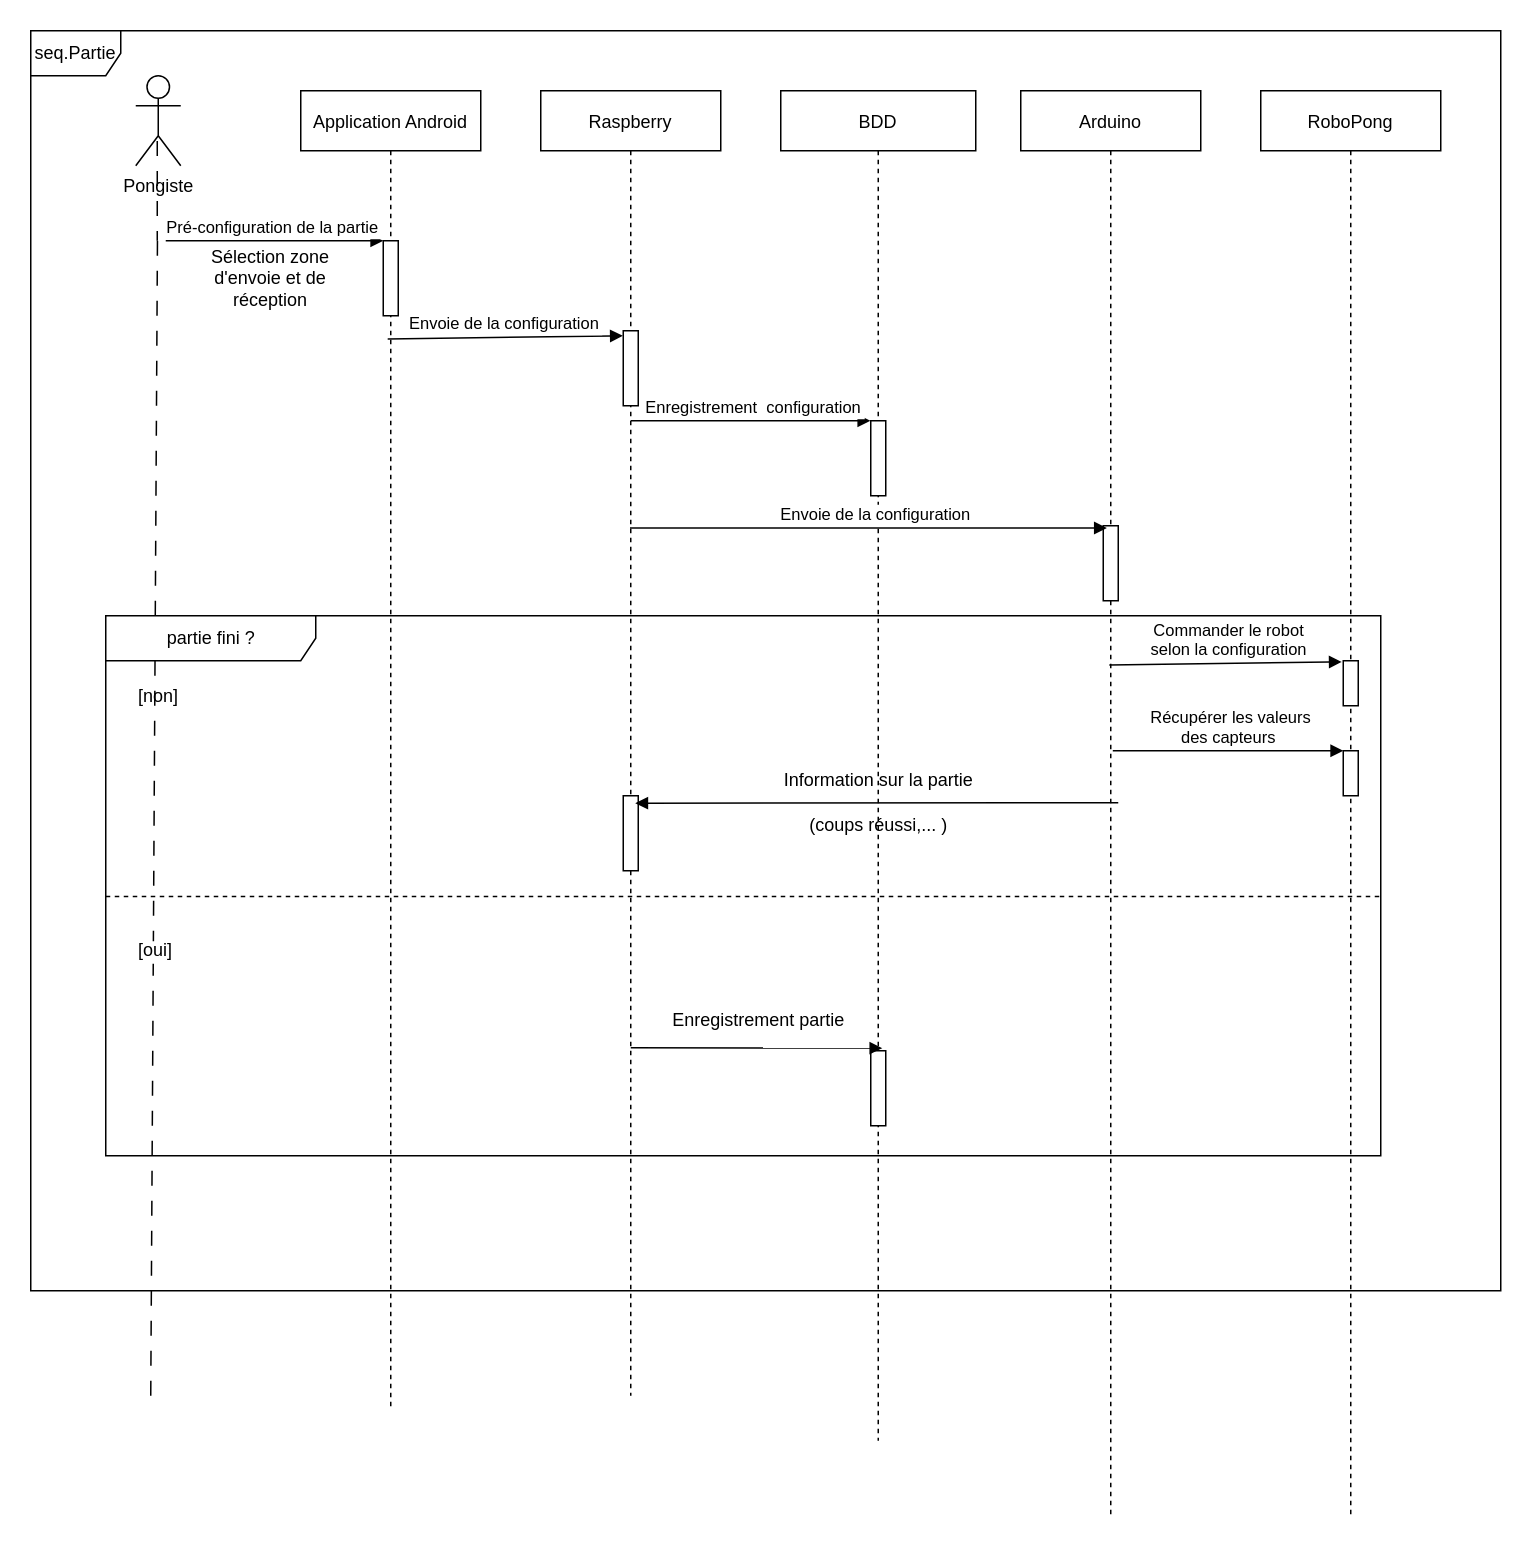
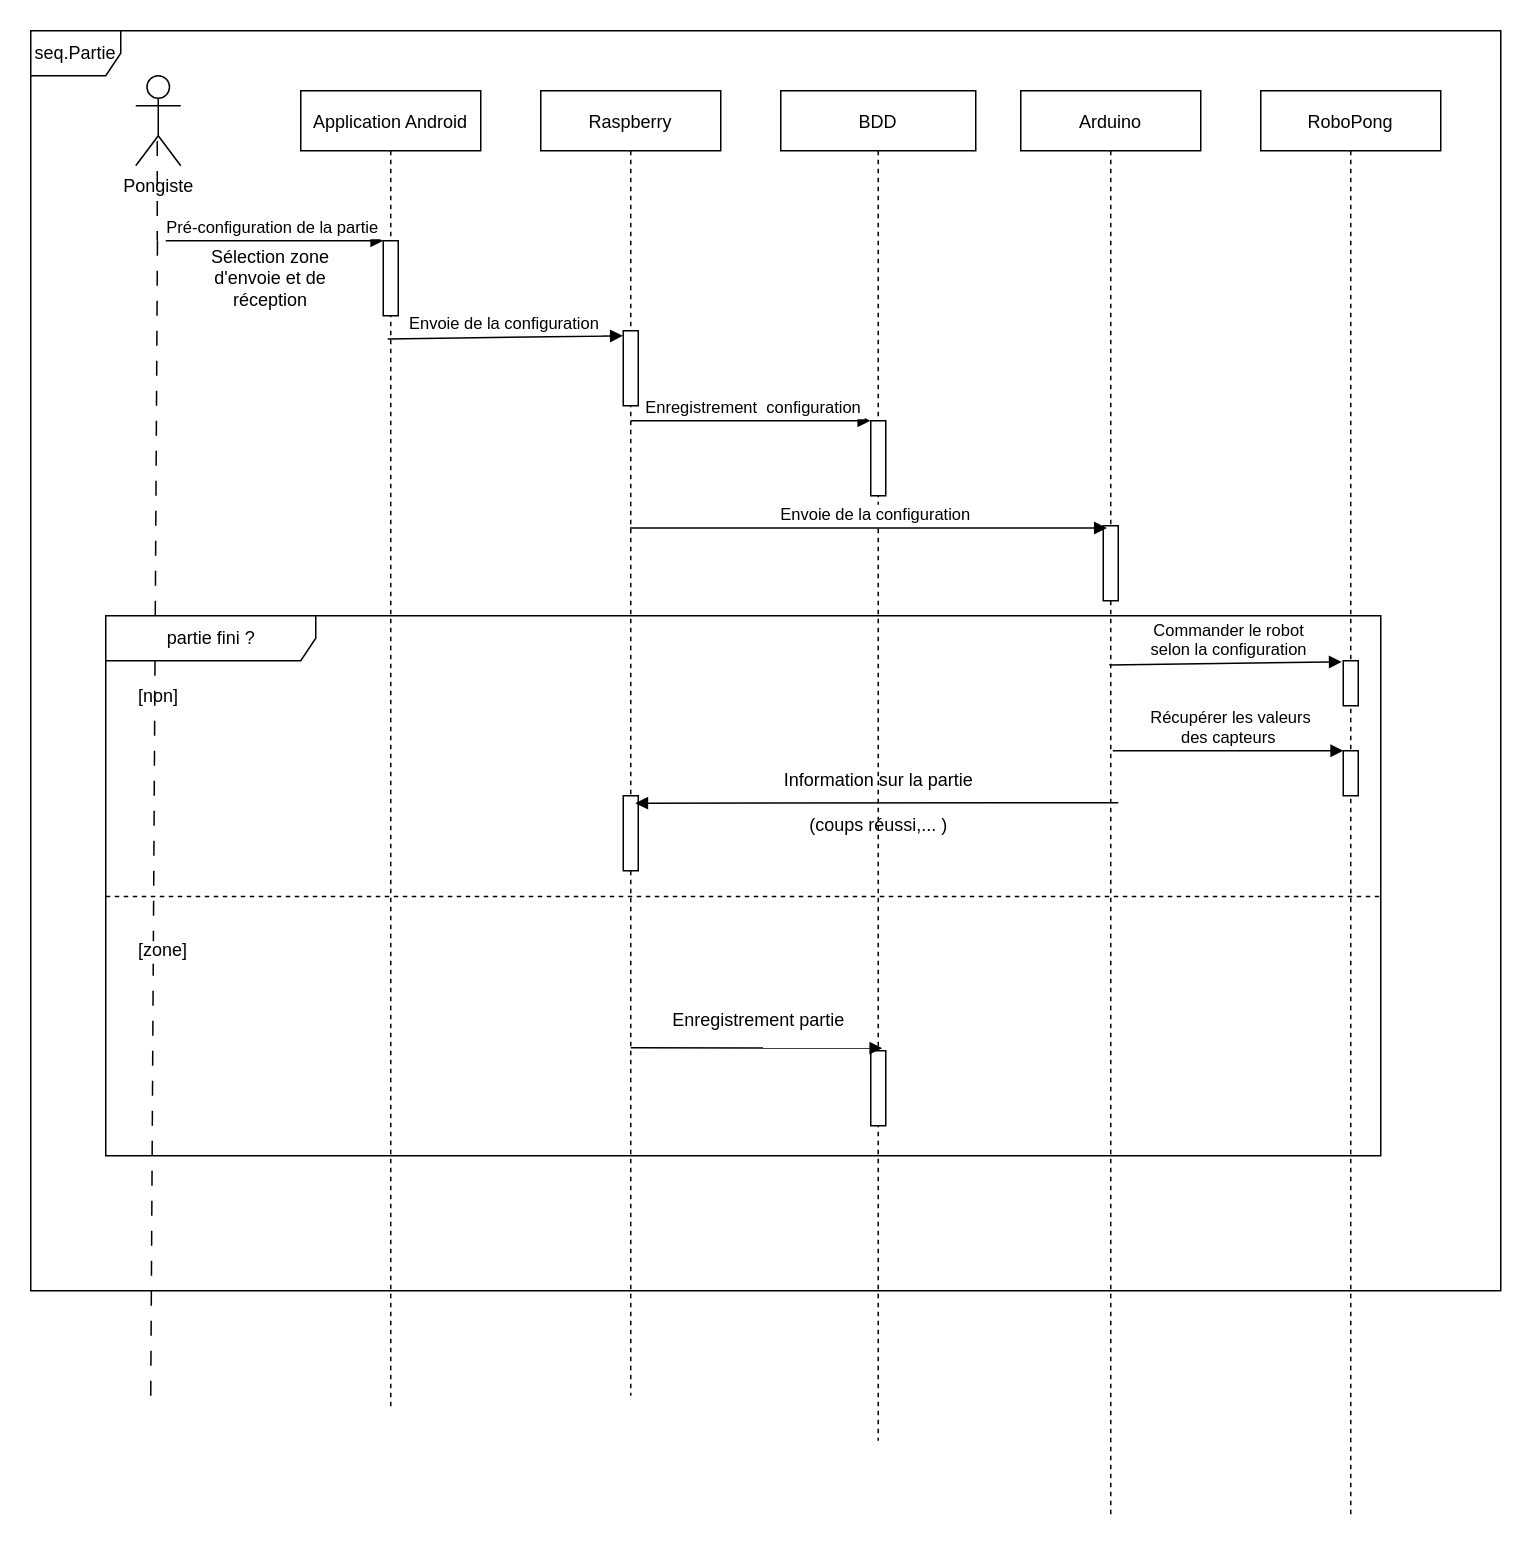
node "[oui]": label "[oui]" -> "[zone]"
